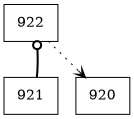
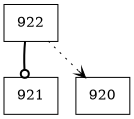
edge "921" -> "922": reversed
